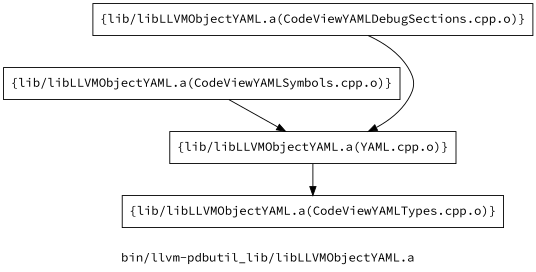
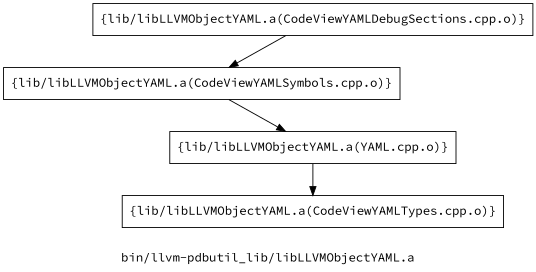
edge "{lib/libLLVMObjectYAML.a(CodeViewYAMLDebugSections.cpp.o)}" -> "{lib/libLLVMObjectYAML.a(YAML.cpp.o)}": now "{lib/libLLVMObjectYAML.a(CodeViewYAMLDebugSections.cpp.o)}" -> "{lib/libLLVMObjectYAML.a(CodeViewYAMLSymbols.cpp.o)}"
